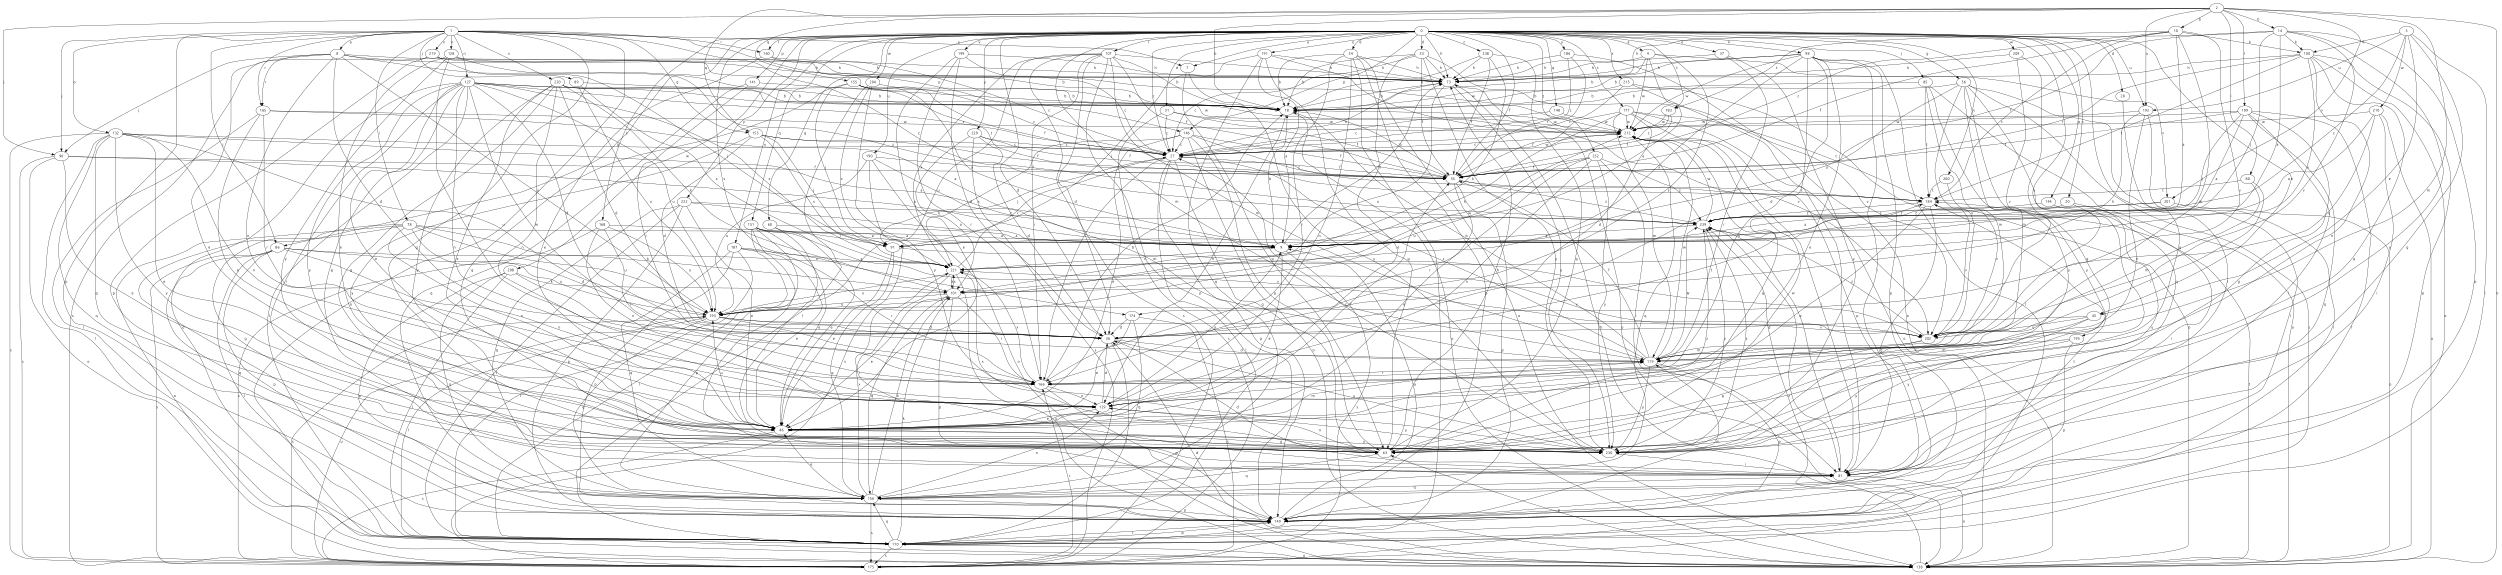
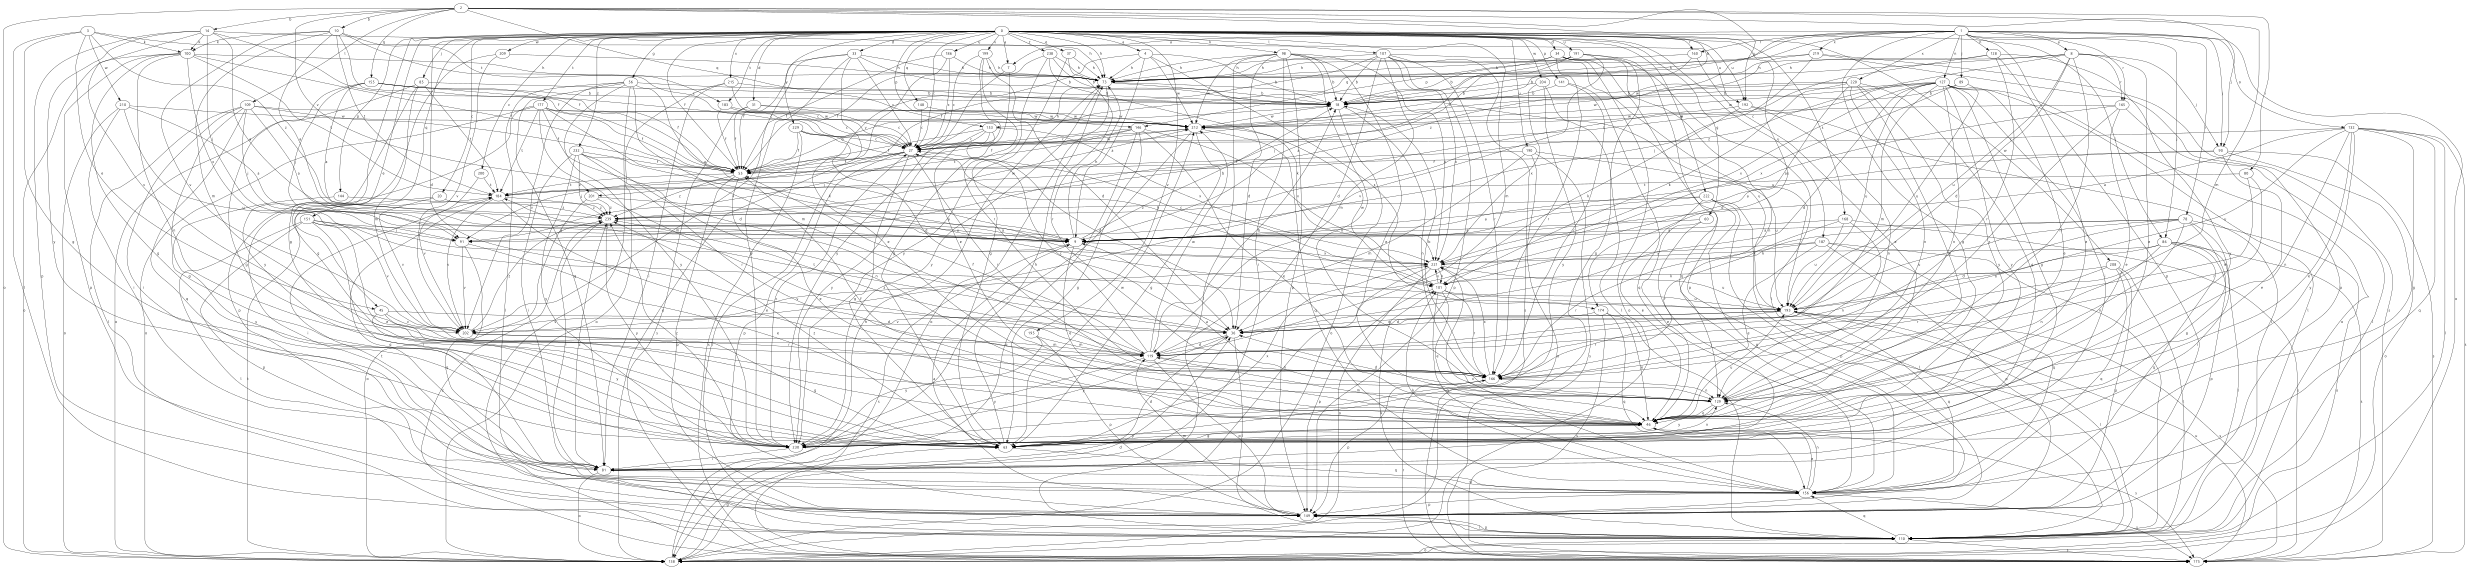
node "28": removed
